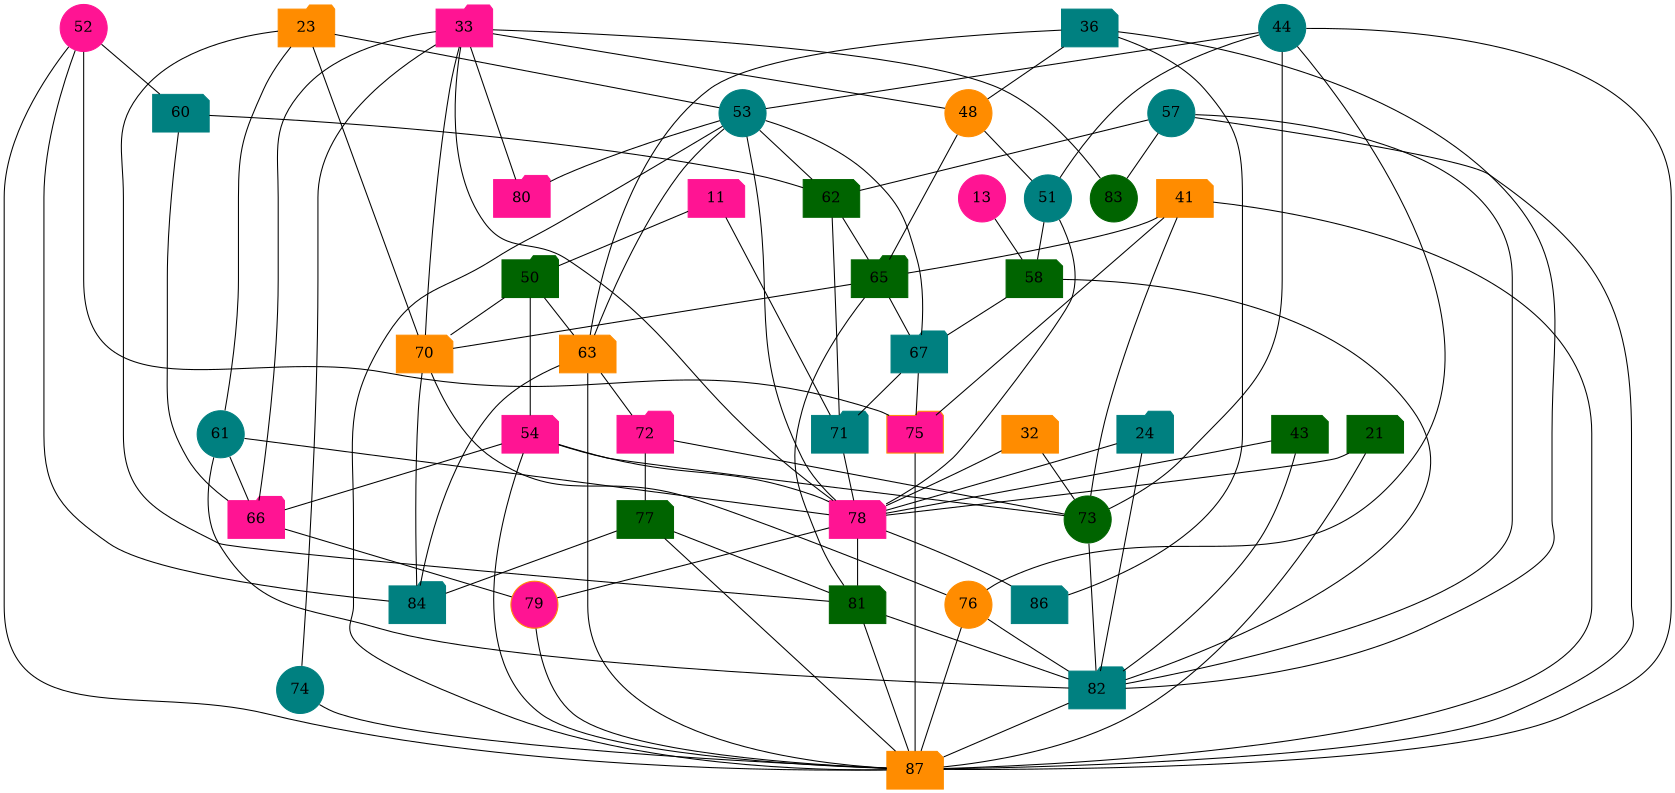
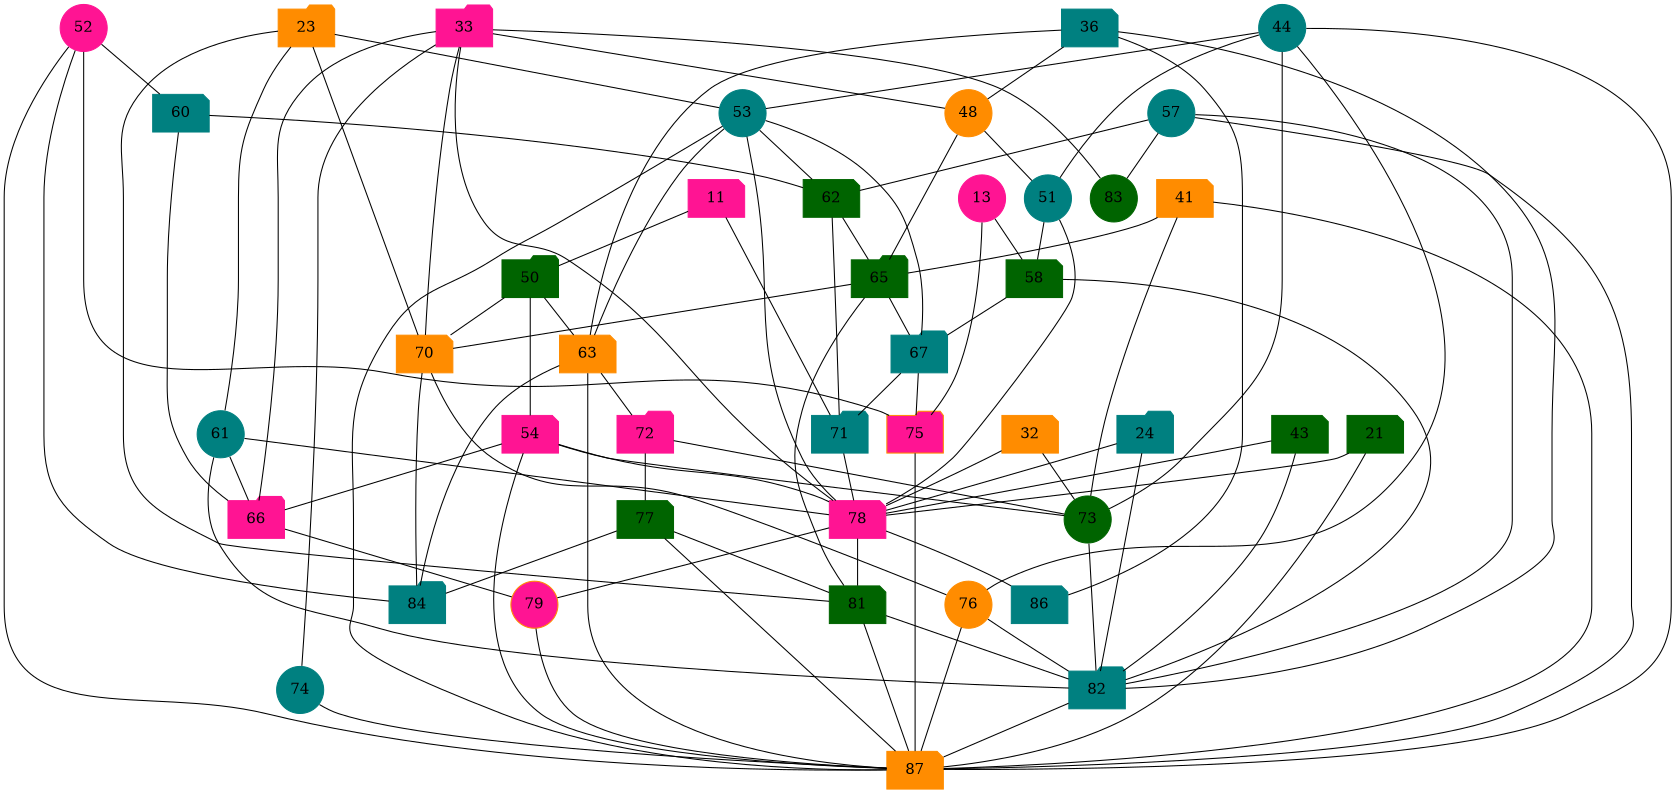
node "80": removed
edge "41" -- "75": now "13" -- "75"
